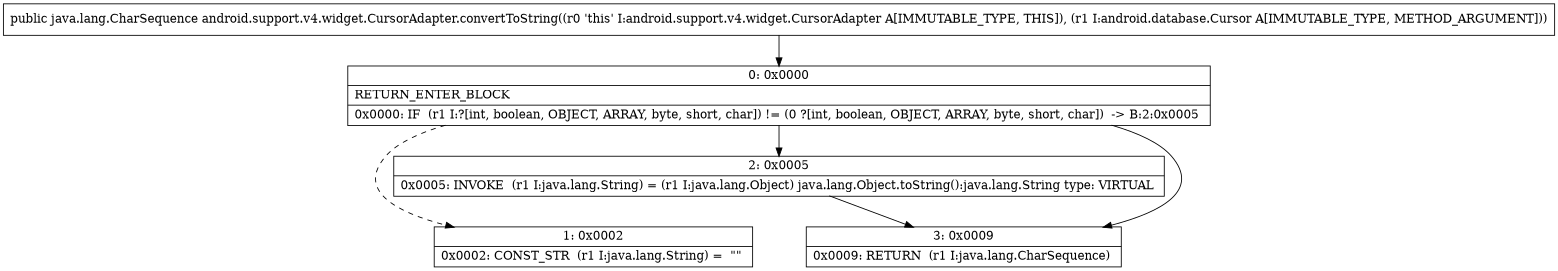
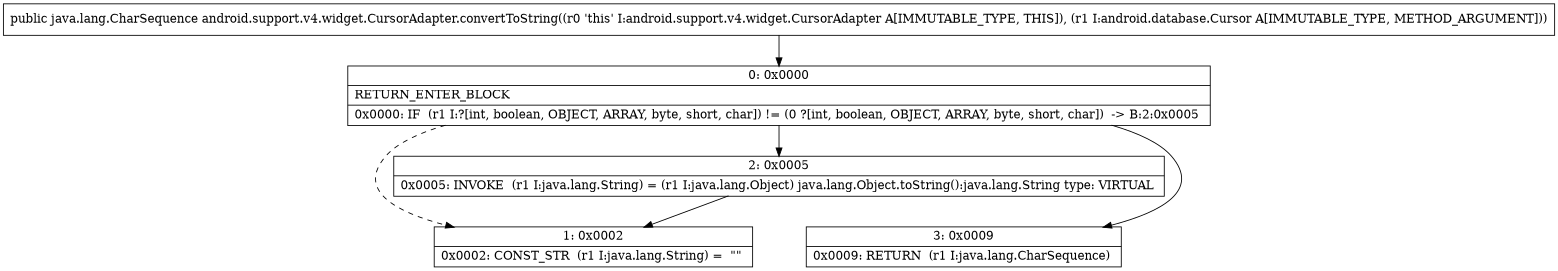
edge "2: 0x0005" -> "3: 0x0009": now "2: 0x0005" -> "1: 0x0002"
